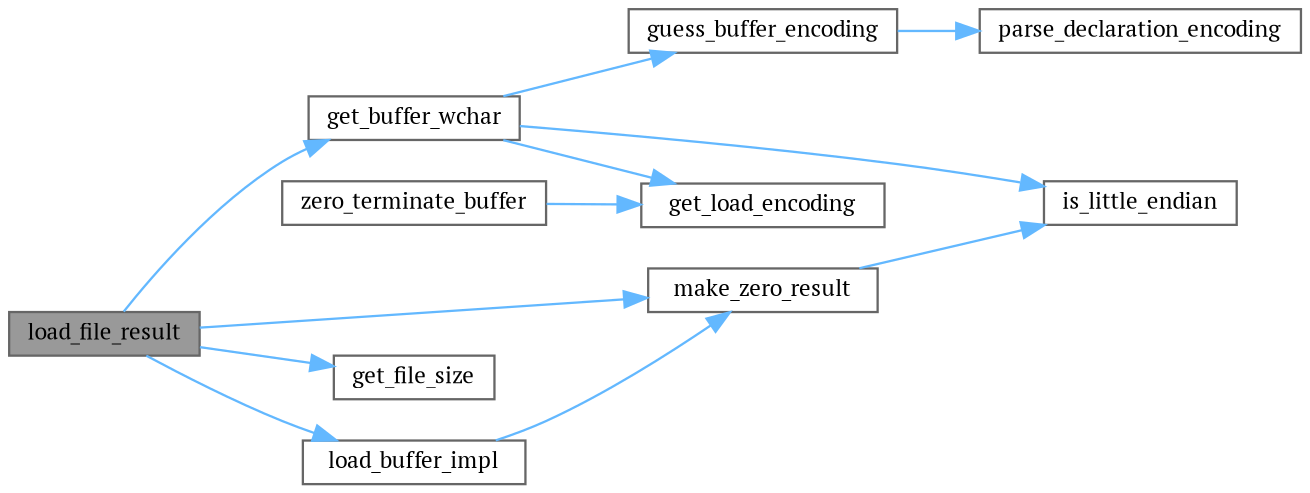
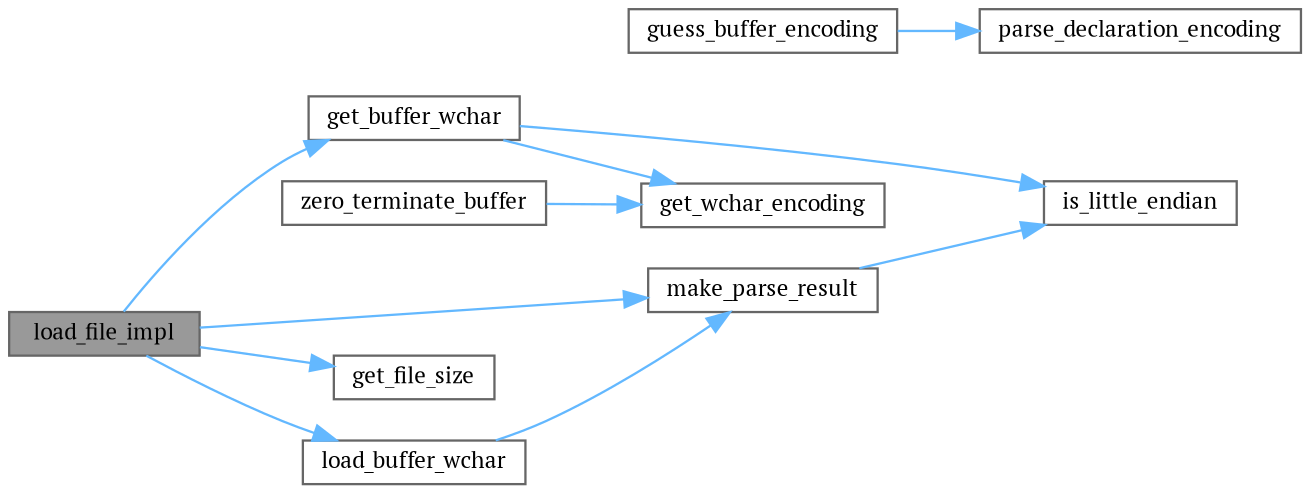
edge "get_buffer_wchar" -> "guess_buffer_encoding": removed
node "get_load_encoding": label "get_load_encoding" -> "get_wchar_encoding"
node "make_zero_result": label "make_zero_result" -> "make_parse_result"
node "load_file_result": label "load_file_result" -> "load_file_impl"
node "load_buffer_impl": label "load_buffer_impl" -> "load_buffer_wchar"
